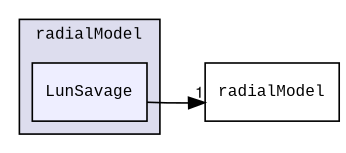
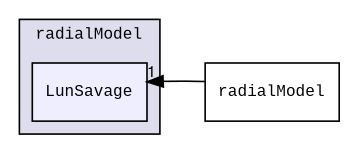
edge "LunSavage" -> "radialModel": reversed
